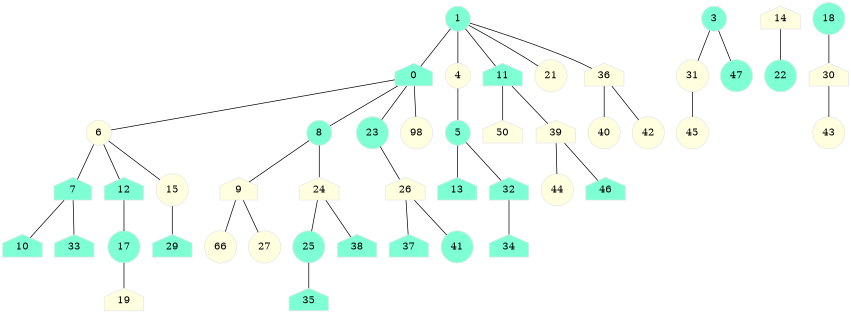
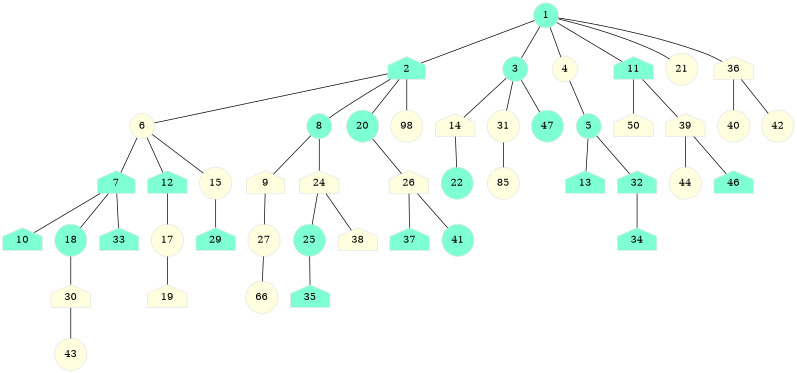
edge "1" -- "3": added
node "0": label "0" -> "2"
edge "3" -- "14": added
node "23": label "23" -> "20"
node "45": label "45" -> "85"
edge "7" -- "18": added
edge "9" -- "66": now "27" -- "66"
node "17": fillcolor aquamarine -> lightyellow
node "38": fillcolor aquamarine -> lightyellow
